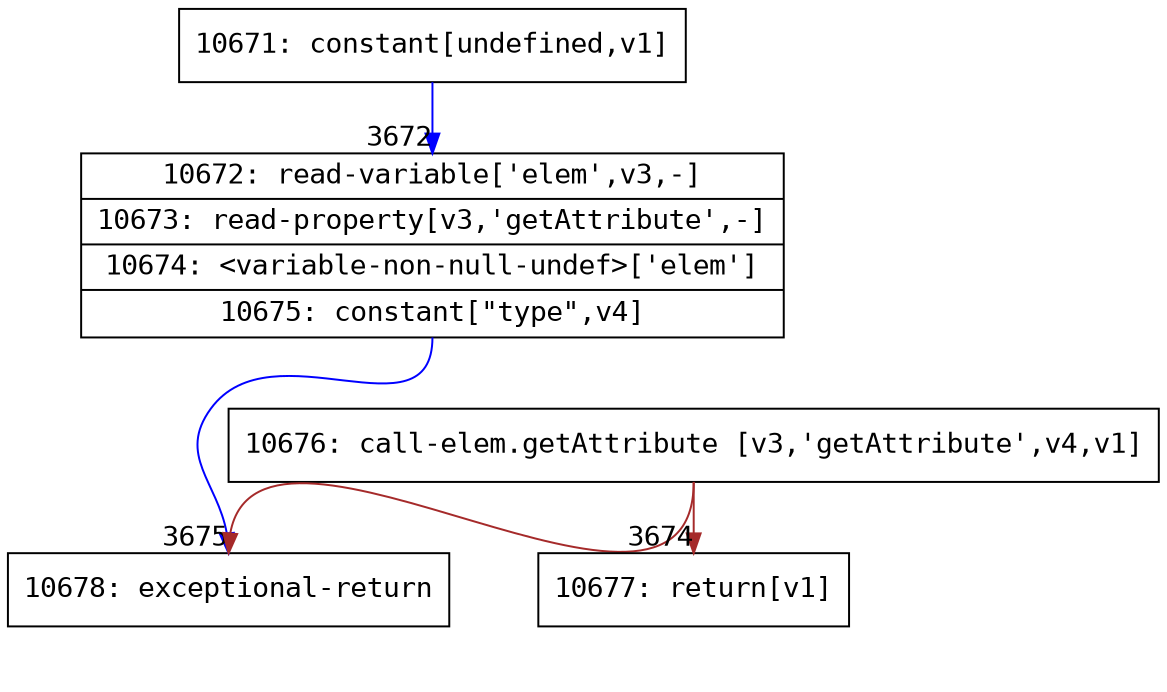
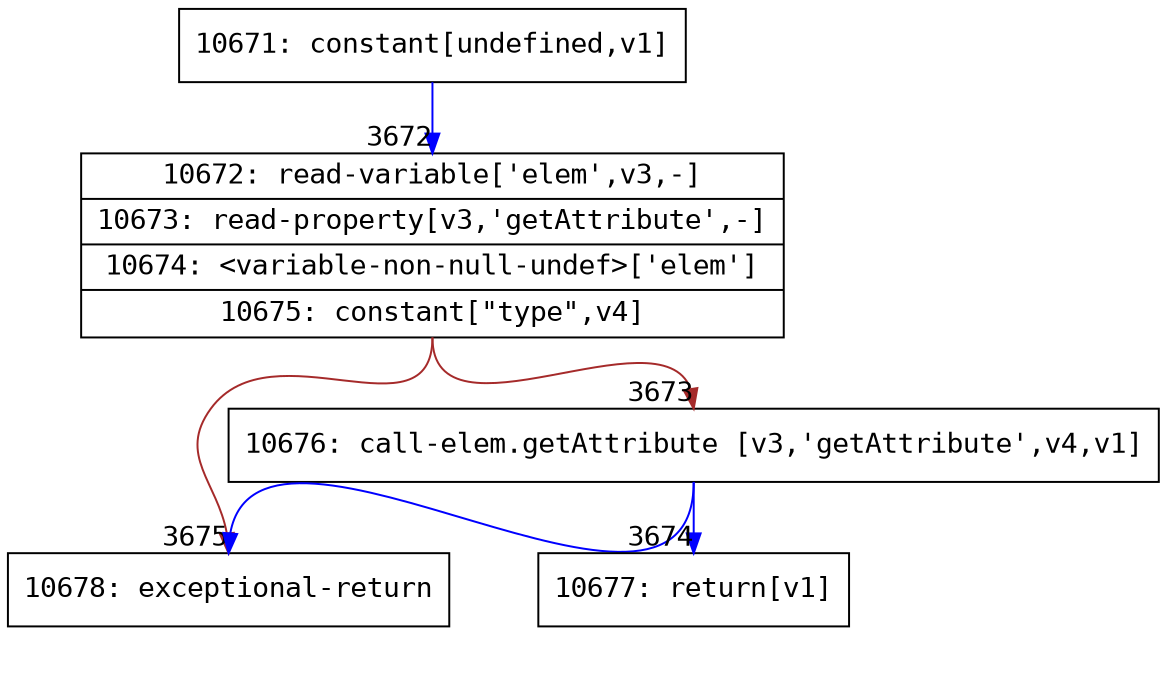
edge "10672: read-variable['elem',v3,-]" -> "10676: call-elem.getAttribute [v3,'getAttribute',v4,v1]": added
edge "10672: read-variable['elem',v3,-]" -> "10678: exceptional-return": color blue -> brown
edge "10676: call-elem.getAttribute [v3,'getAttribute',v4,v1]" -> "10677: return[v1]": color brown -> blue
edge "10676: call-elem.getAttribute [v3,'getAttribute',v4,v1]" -> "10678: exceptional-return": color brown -> blue
